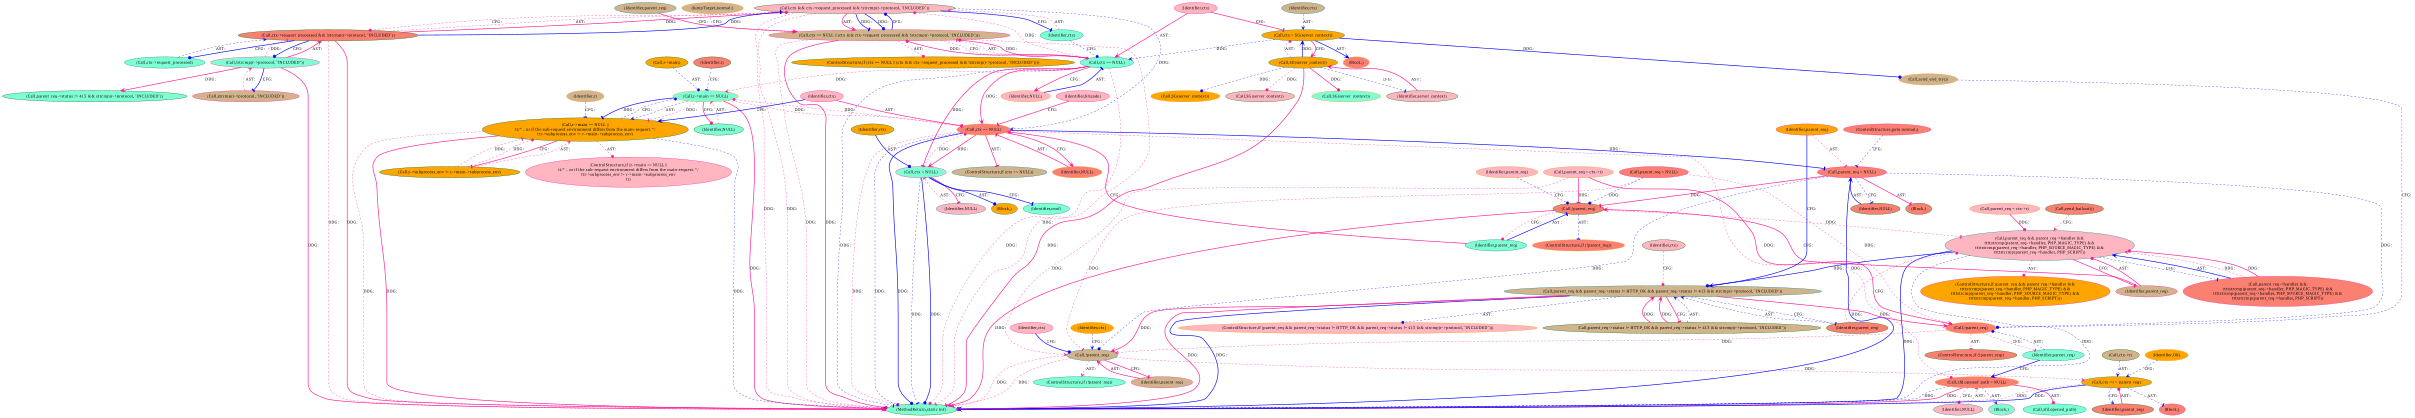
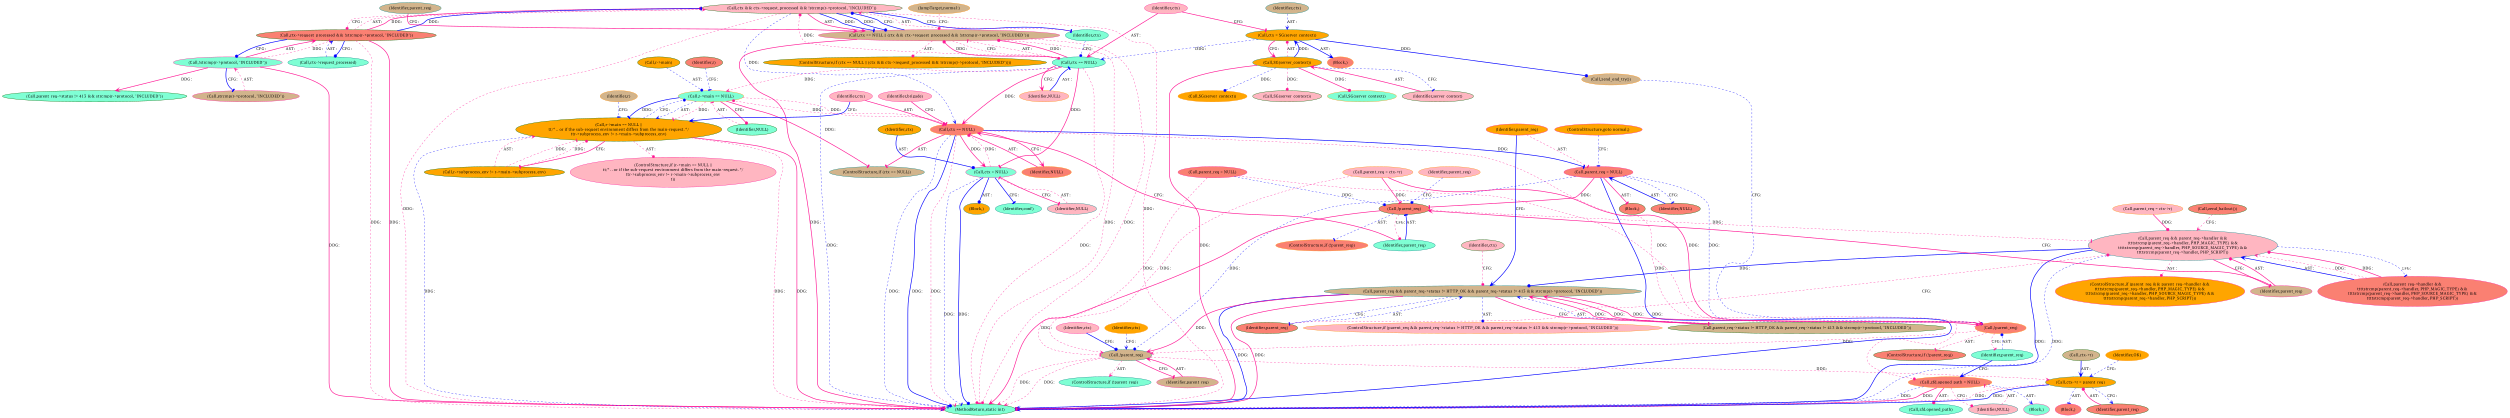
node "(ControlStructure,goto normal;)": fillcolor salmon -> orange
edge "(Call,r->main == NULL)" -> "(MethodReturn,static int)": now "(Call,r->main == NULL)" -> "(ControlStructure,if (ctx == NULL))"
edge "(Call,ctx->r)" -> "(Call,ctx->r = parent_req)": style dashed -> bold
